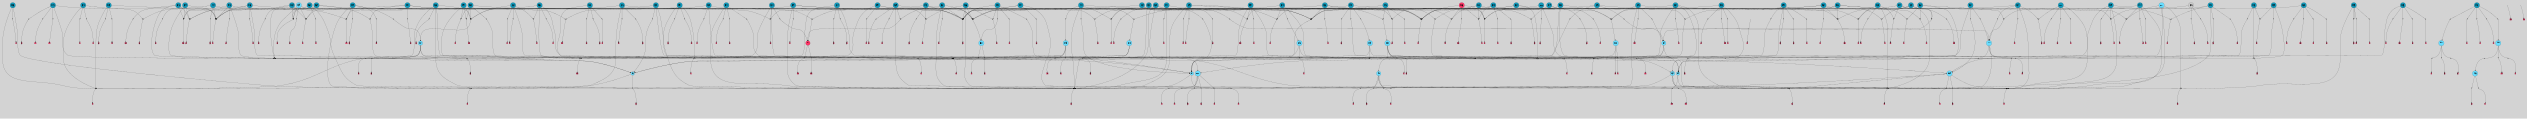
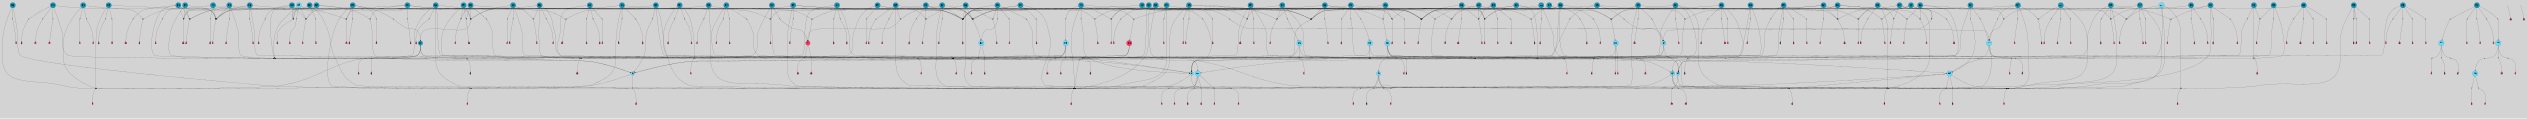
node "T263": fillcolor #ff3366 -> #1199bb
node "T343": added
node "T306": fillcolor #cccccc -> #1199bb
node "T27": fillcolor #66ddff -> #1199bb
node "T215": fillcolor #66ddff -> #ff3366
